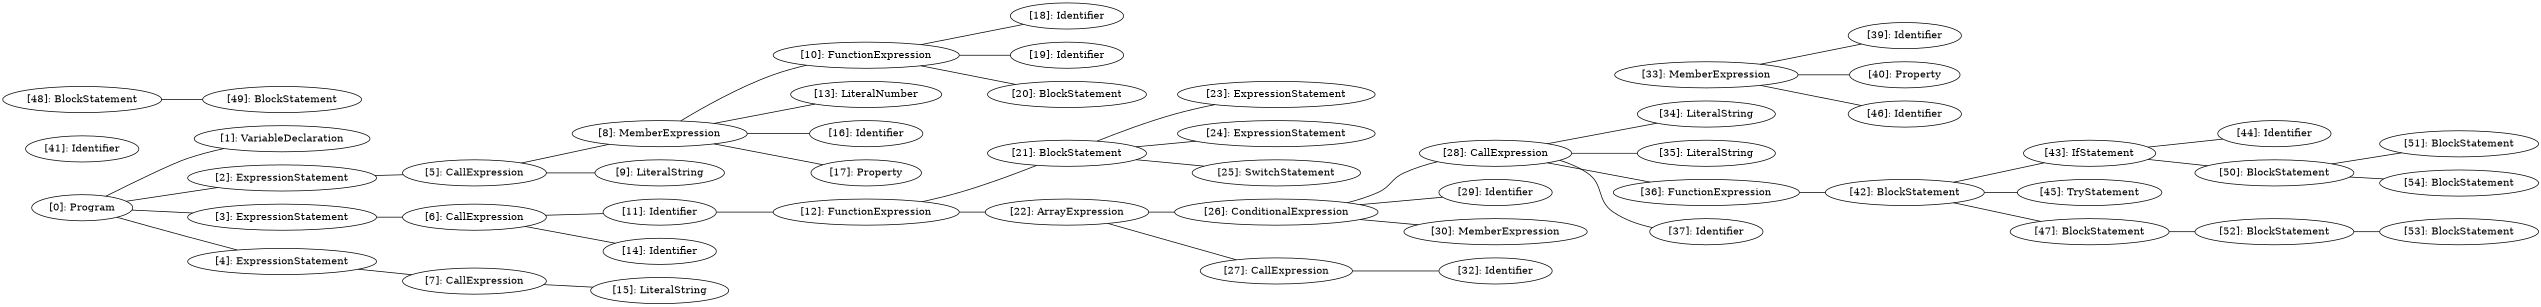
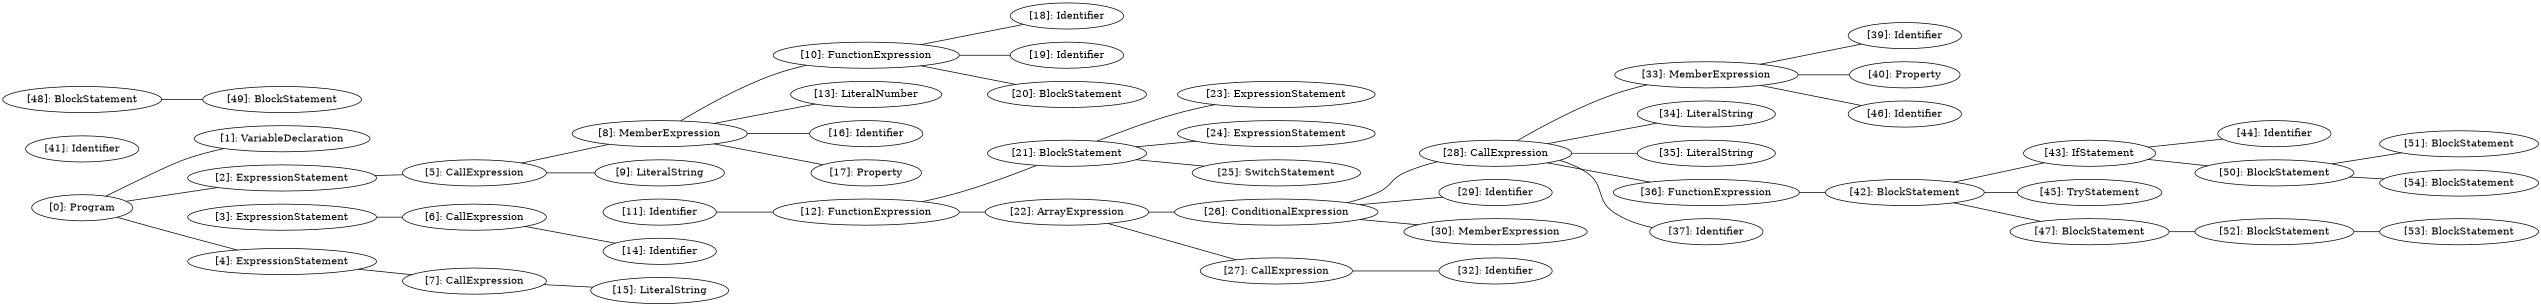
edge "[33]: MemberExpression" -- "[28]: CallExpression": added
edge "[0]: Program" -- "[3]: ExpressionStatement": removed
edge "[11]: Identifier" -- "[6]: CallExpression": removed
